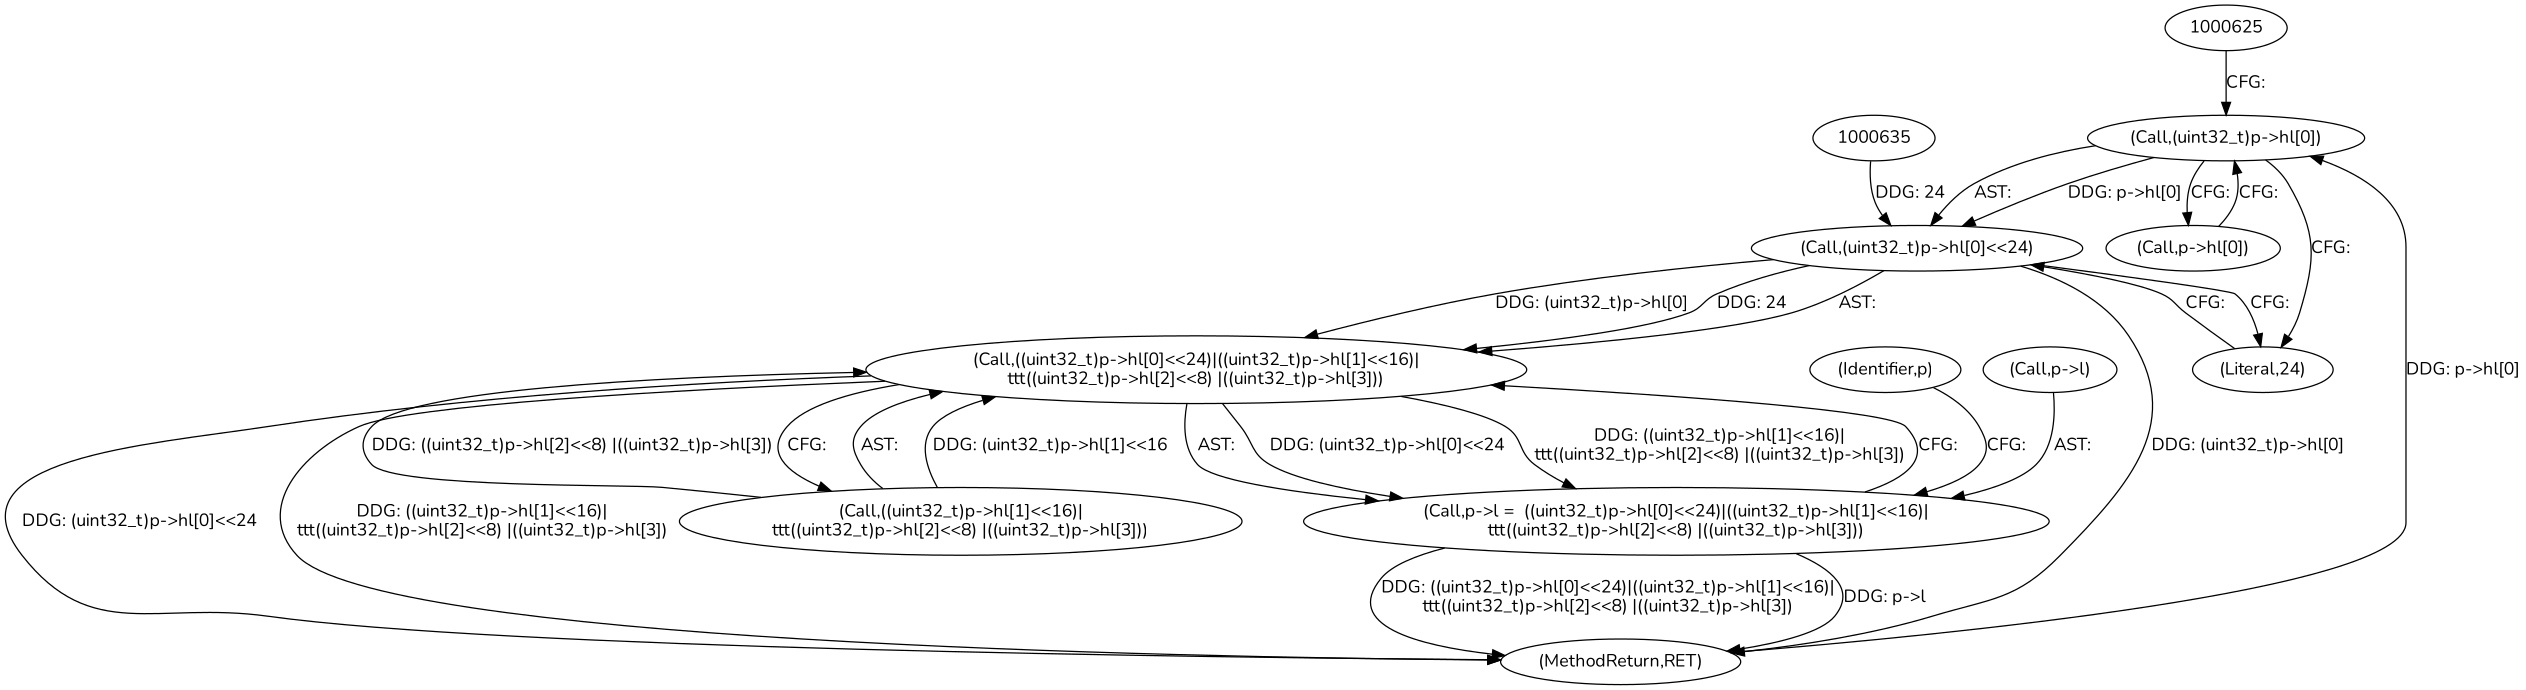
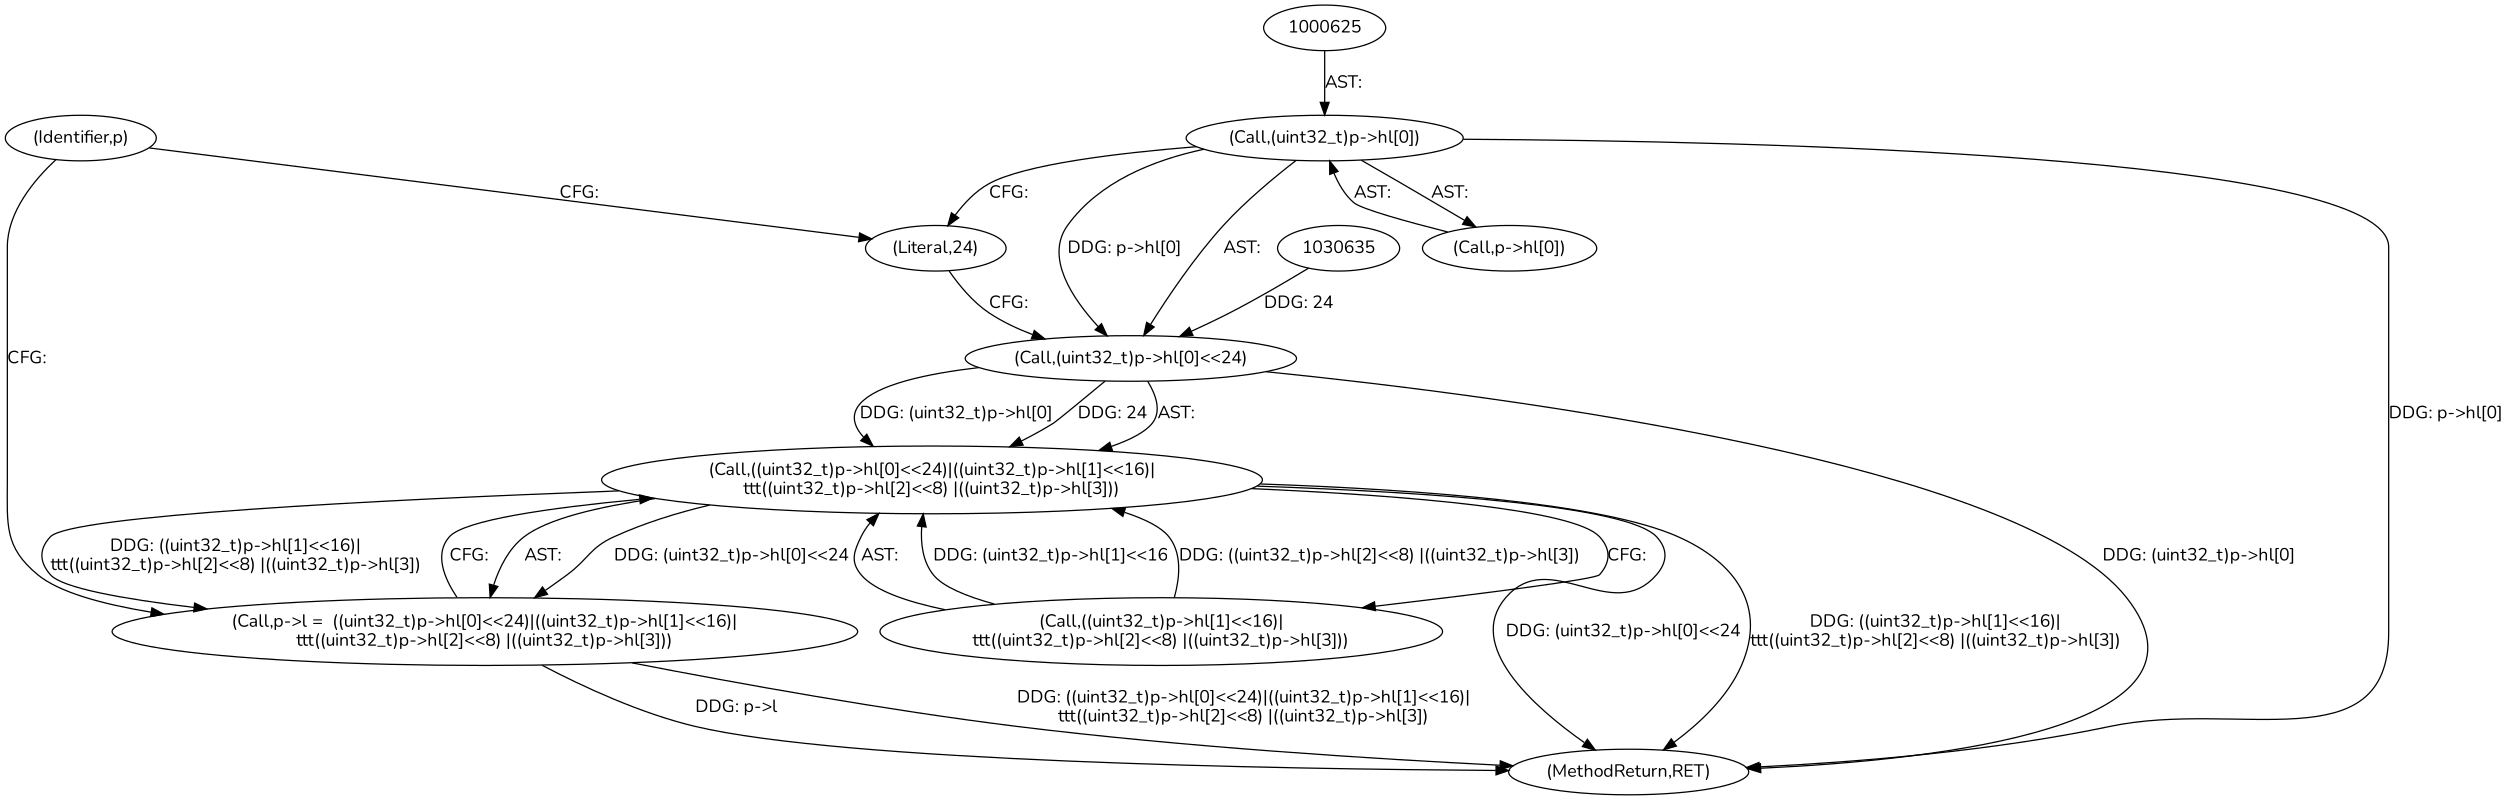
edge "1000625" -> "(Call,(uint32_t)p->hl[0])": label "CFG: " -> "AST: "
node "1000635": label "1000635" -> "1030635"
edge "(Call,(uint32_t)p->hl[0])" -> "(Call,p->hl[0])": label "CFG: " -> "AST: "
edge "(Call,p->hl[0])" -> "(Call,(uint32_t)p->hl[0])": label "CFG: " -> "AST: "
edge "(Call,(uint32_t)p->hl[0]<<24)" -> "(Literal,24)": now "(Identifier,p)" -> "(Literal,24)"
node "(Call,p->l)": removed
edge "(MethodReturn,RET)" -> "(Call,(uint32_t)p->hl[0])": reversed
